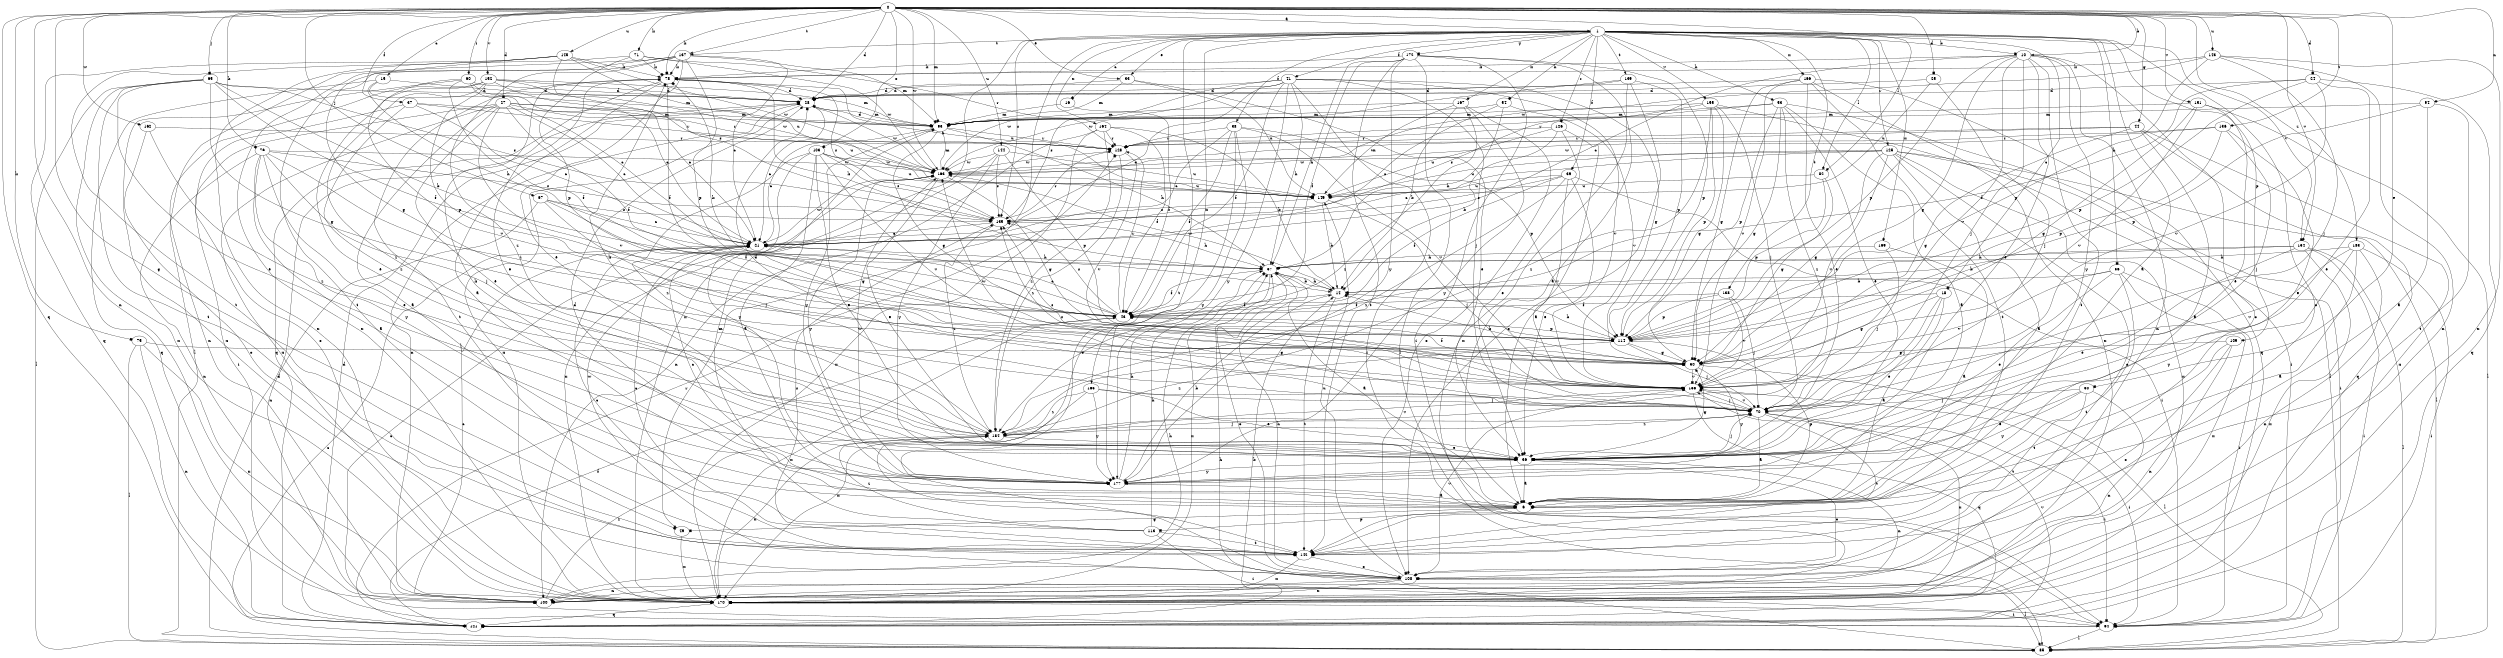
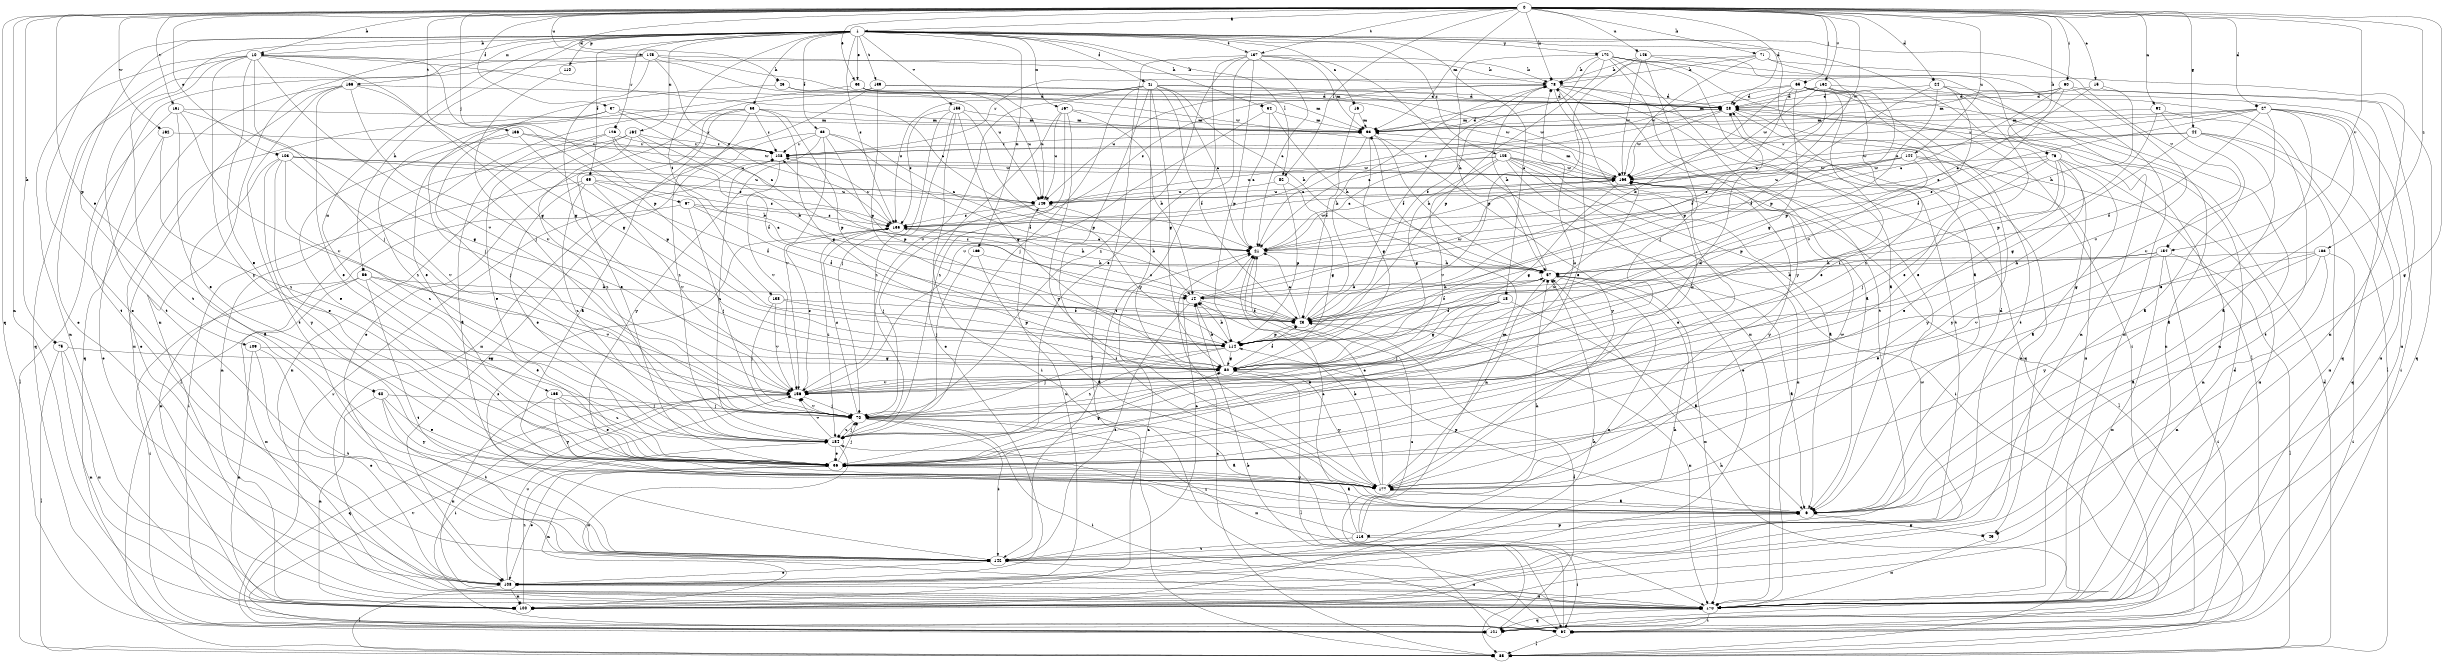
node "110": added
